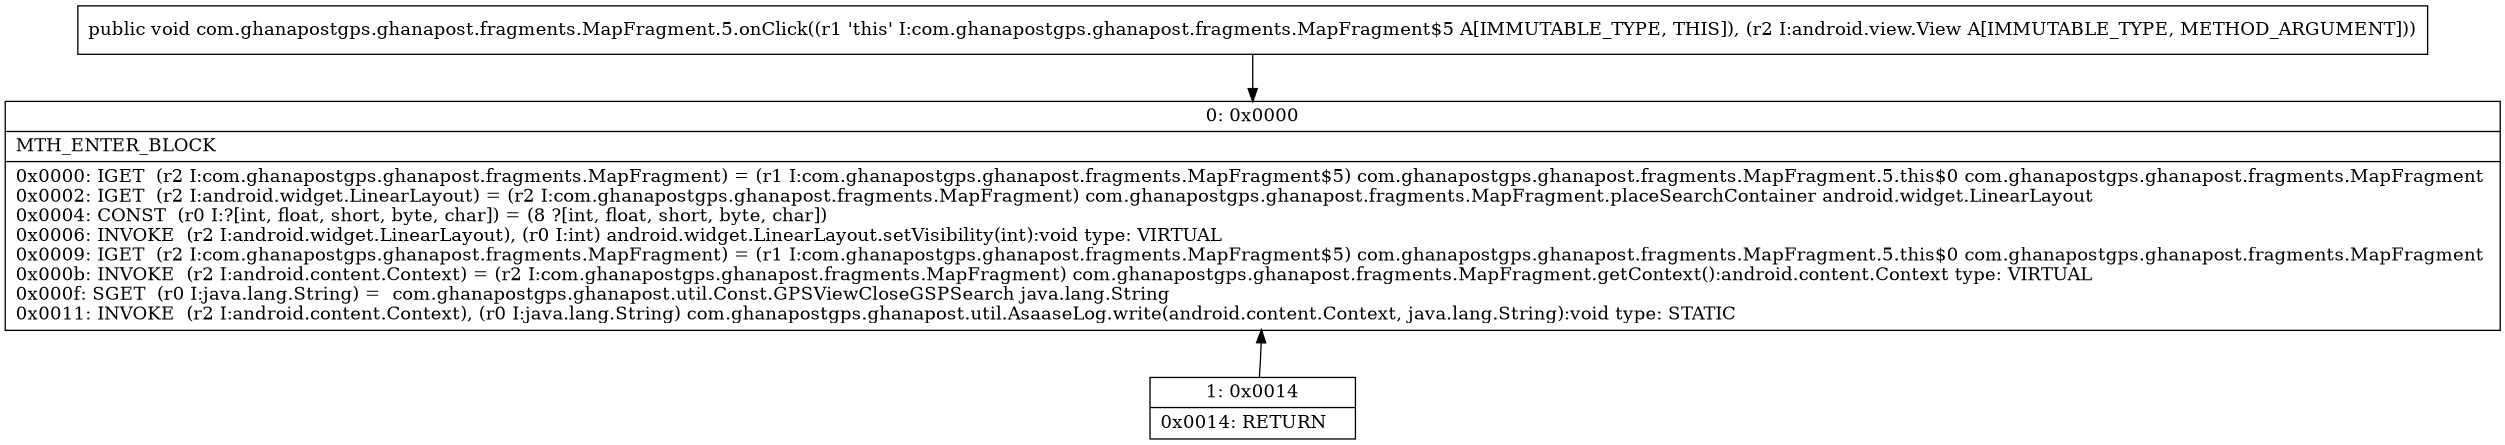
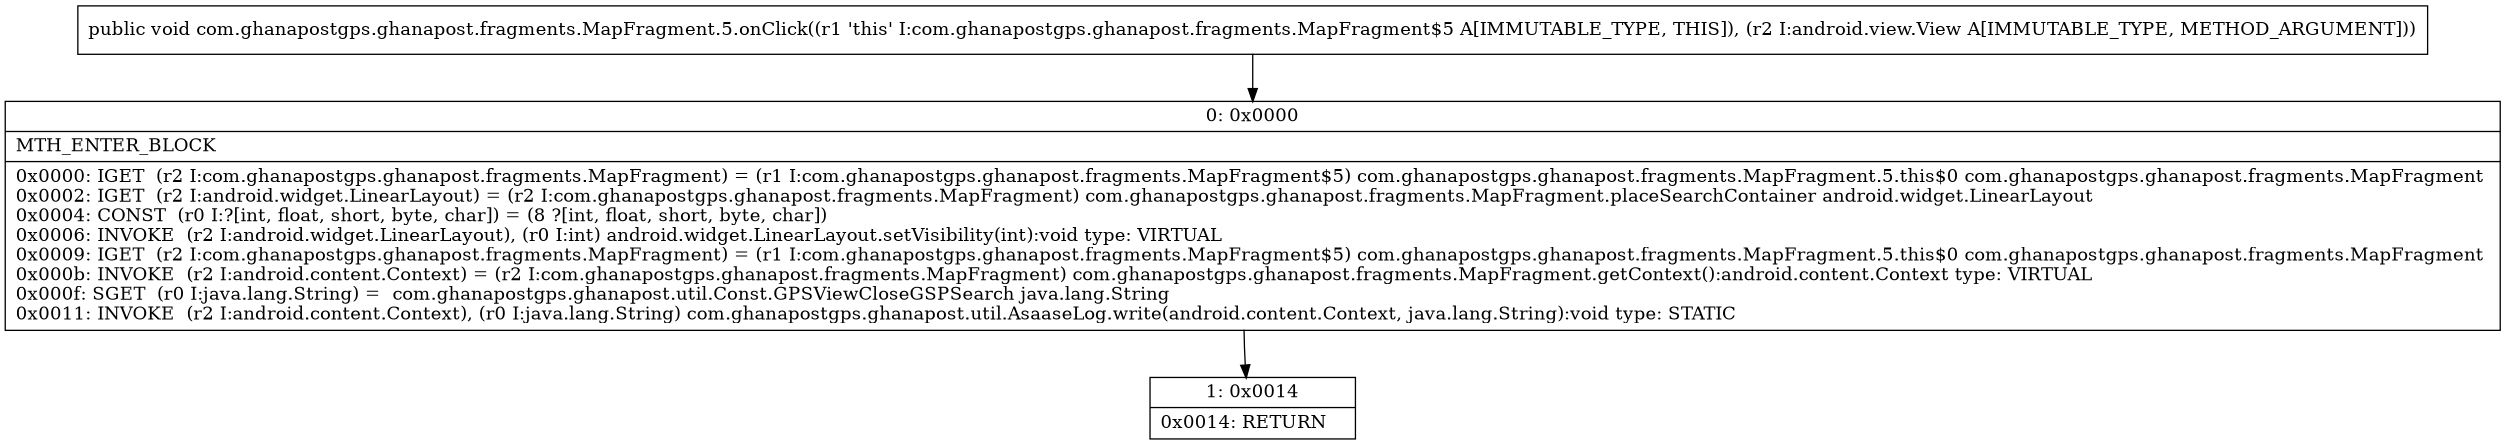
edge "1: 0x0014" -> "0: 0x0000": reversed
